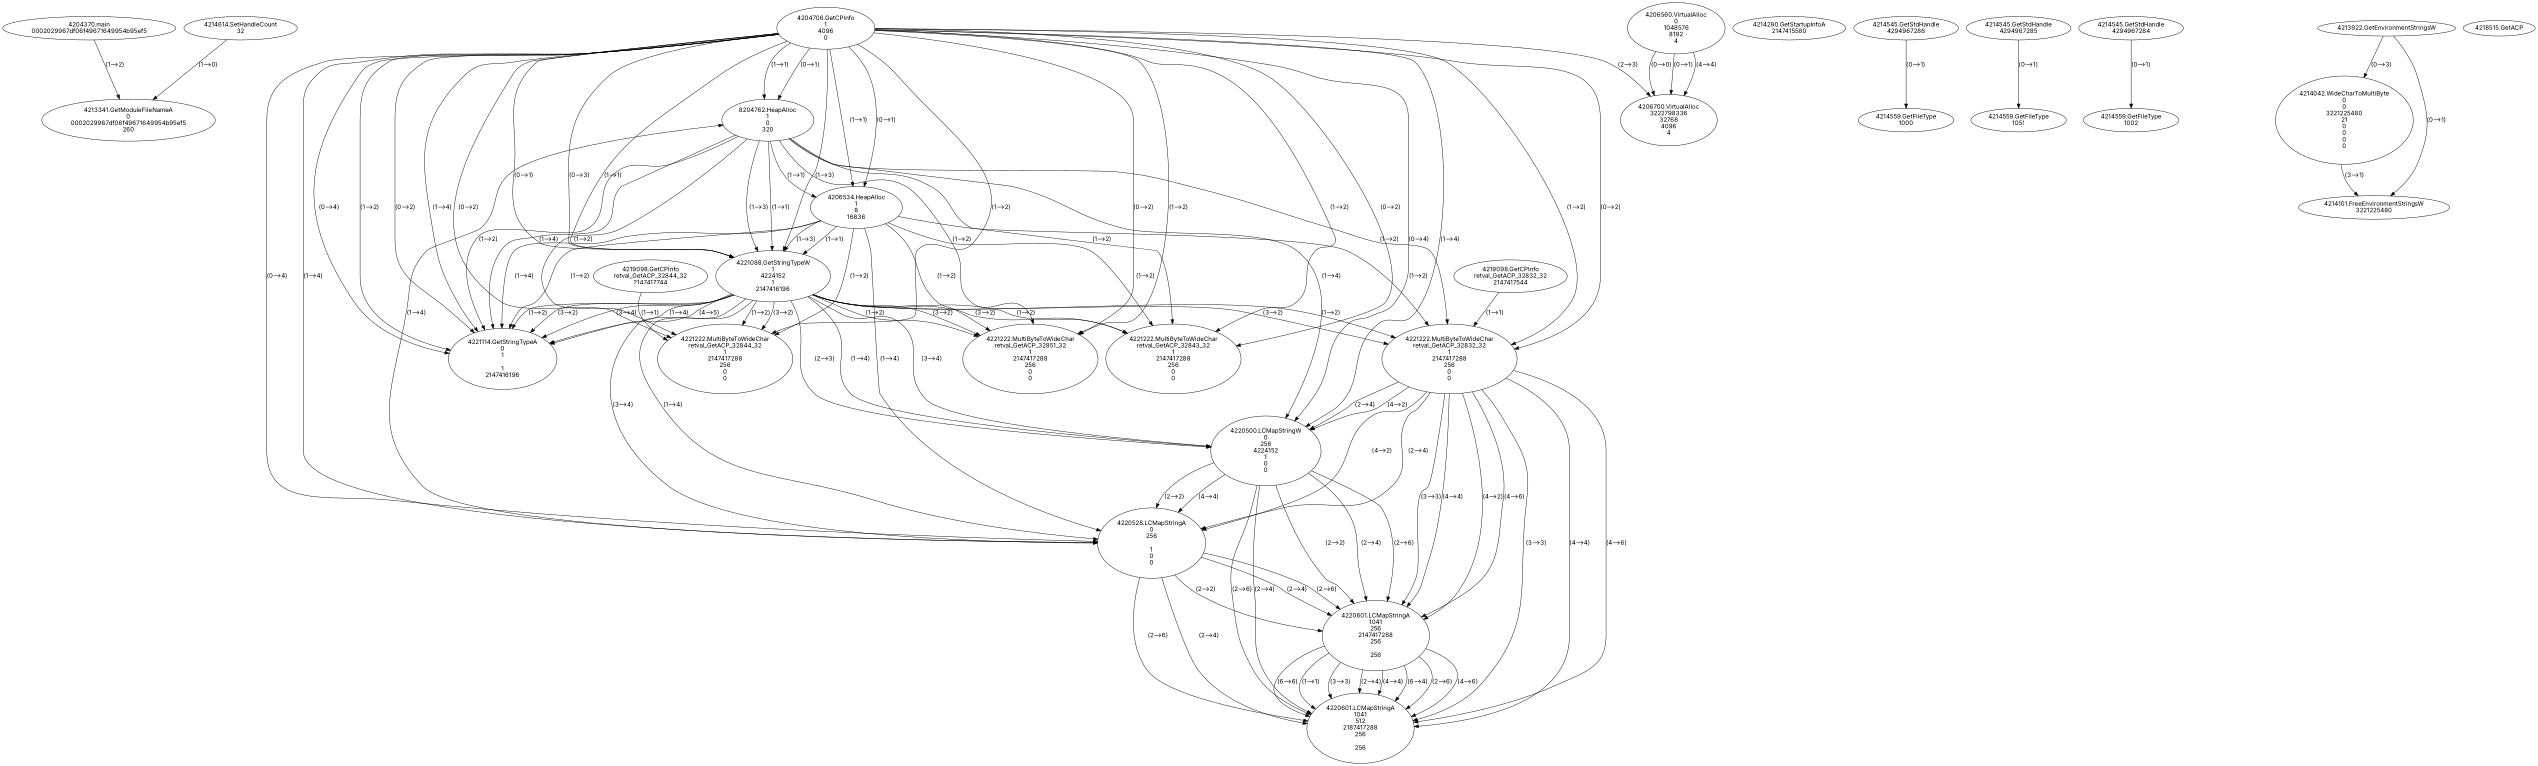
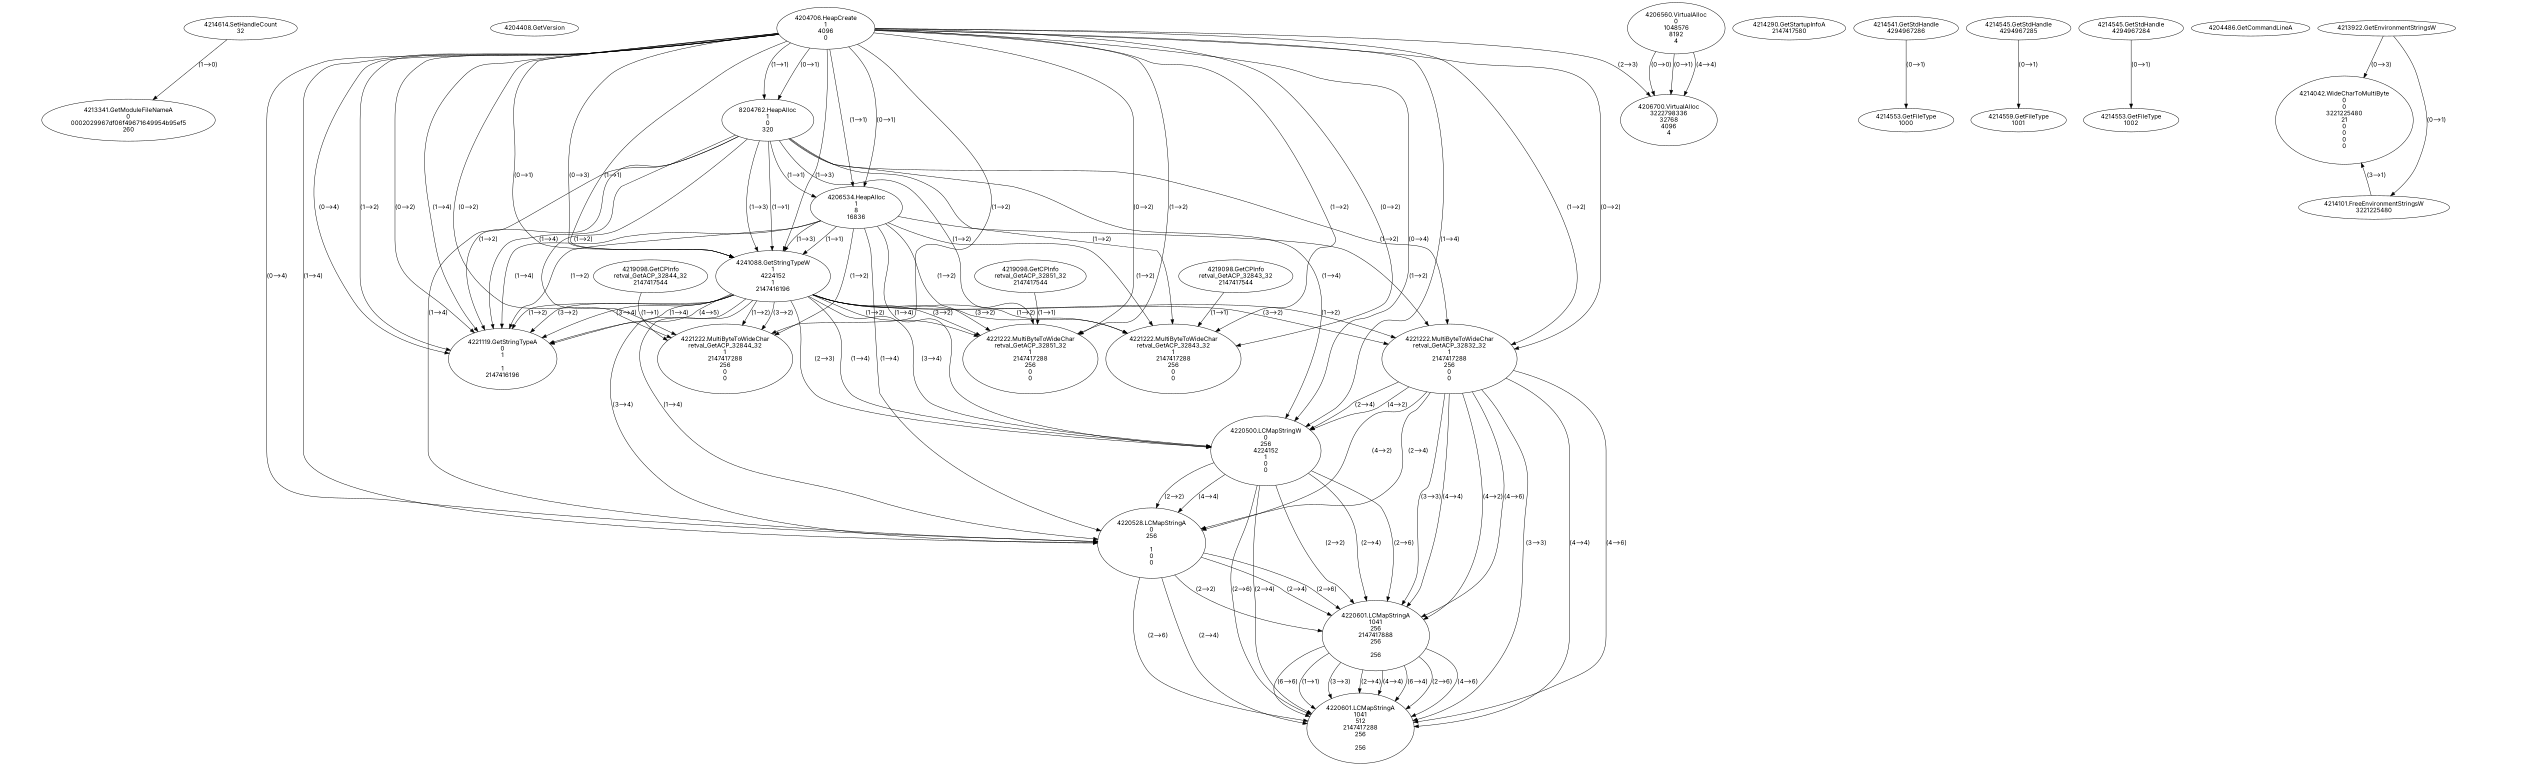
node "4204370.main 0002029967df06f49671649954b95ef5": removed
node "4204408.GetVersion": added
node "4204706.GetCPInfo 1 4096 0": label "4204706.GetCPInfo 1 4096 0" -> "4204706.HeapCreate 1 4096 0"
node "4214290.GetStartupInfoA 2147415580": label "4214290.GetStartupInfoA 2147415580" -> "4214290.GetStartupInfoA 2147417580"
node "4214545.GetStdHandle 4294967286": label "4214545.GetStdHandle 4294967286" -> "4214541.GetStdHandle 4294967286"
node "4204486.GetCommandLineA": added
node "4218515.GetACP": removed
node "4214559.GetFileType 1000": label "4214559.GetFileType 1000" -> "4214553.GetFileType 1000"
node "4214559.GetFileType 1051": label "4214559.GetFileType 1051" -> "4214559.GetFileType 1001"
node "4214559.GetFileType 1002": label "4214559.GetFileType 1002" -> "4214553.GetFileType 1002"
edge "4214042.WideCharToMultiByte 0 0 3221225480 21 0 0 0 0" -> "4214101.FreeEnvironmentStringsW 3221225480": reversed
node "4219098.GetCPInfo retval_GetACP_32844_32 2147417744": label "4219098.GetCPInfo retval_GetACP_32844_32 2147417744" -> "4219098.GetCPInfo retval_GetACP_32844_32 2147417544"
node "4221088.GetStringTypeW 1 4224152 1 2147416196": label "4221088.GetStringTypeW 1 4224152 1 2147416196" -> "4241088.GetStringTypeW 1 4224152 1 2147416196"
node "4219098.GetCPInfo retval_GetACP_32851_32 2147417544": added
node "4219098.GetCPInfo retval_GetACP_32843_32 2147417544": added
node "4219098.GetCPInfo retval_GetACP_32832_32 2147417544": removed
node "4221114.GetStringTypeA 0 1 1 2147416196": label "4221114.GetStringTypeA 0 1 1 2147416196" -> "4221119.GetStringTypeA 0 1 1 2147416196"
edge "4206534.HeapAlloc 1 8 16836" -> "4220500.LCMapStringW 0 256 4224152 1 0 0": added, label "(1-->4)"
edge "4220528.LCMapStringA 0 256 1 0 0" -> "8204762.HeapAlloc 1 0 320": reversed
node "4220601.LCMapStringA 1041 256 2147417288 256 256": label "4220601.LCMapStringA 1041 256 2147417288 256 256" -> "4220601.LCMapStringA 1041 256 2147417888 256 256"
node "4220601.LCMapStringA 1041 512 2187417288 256 256": label "4220601.LCMapStringA 1041 512 2187417288 256 256" -> "4220601.LCMapStringA 1041 512 2147417288 256 256"
